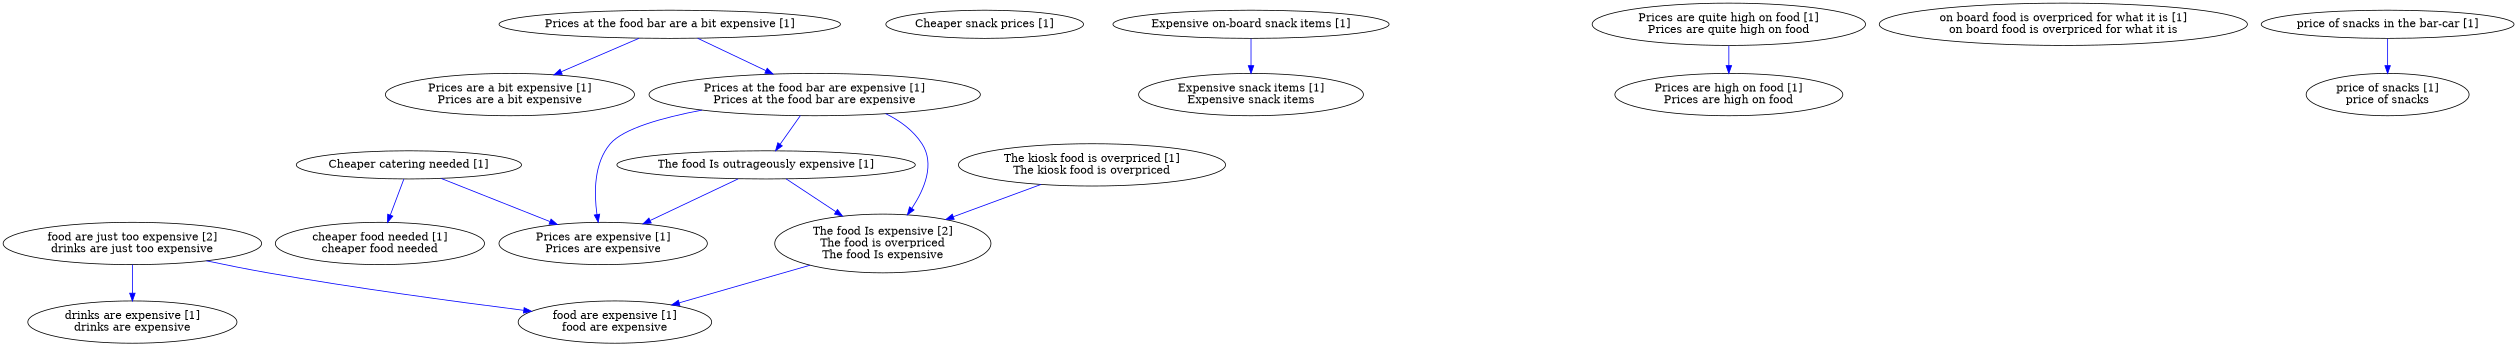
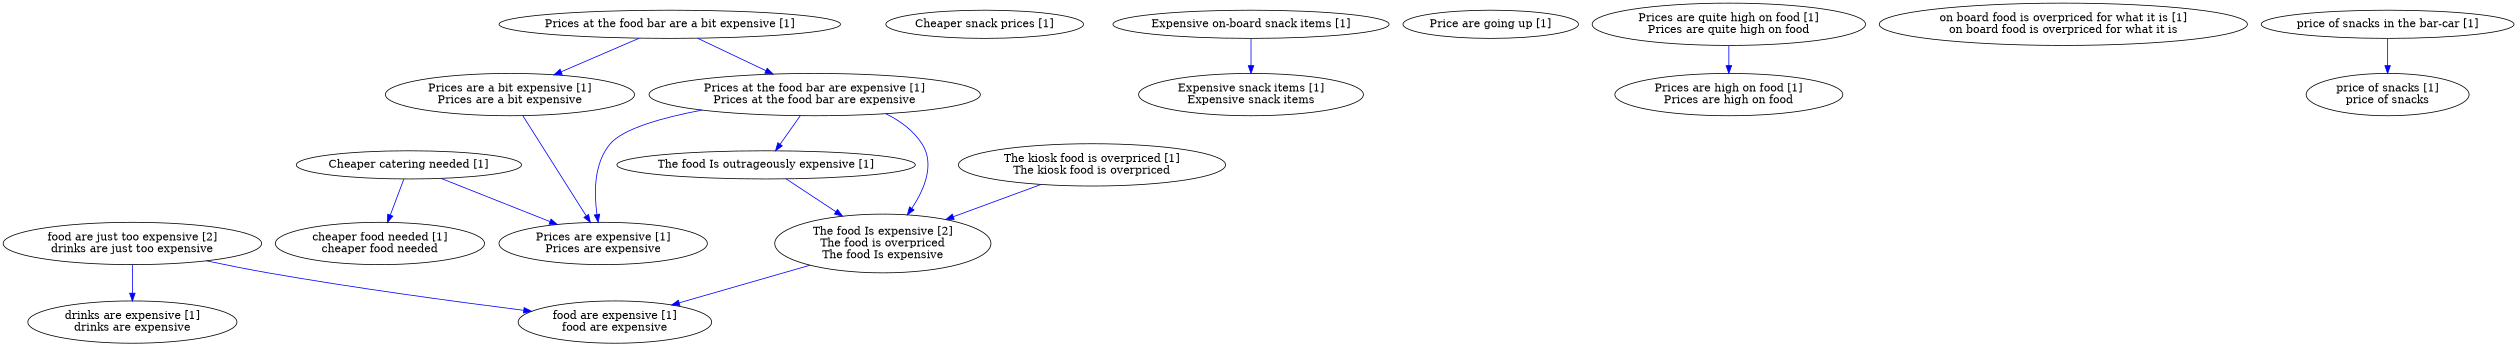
node "Price are going up [1]": added
edge "The food Is outrageously expensive [1]" -> "Prices are expensive [1] Prices are expensive": now "Prices are a bit expensive [1] Prices are a bit expensive" -> "Prices are expensive [1] Prices are expensive"
